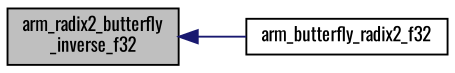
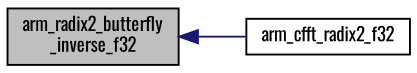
node "arm_butterfly_radix2_f32": label "arm_butterfly_radix2_f32" -> "arm_cfft_radix2_f32"
